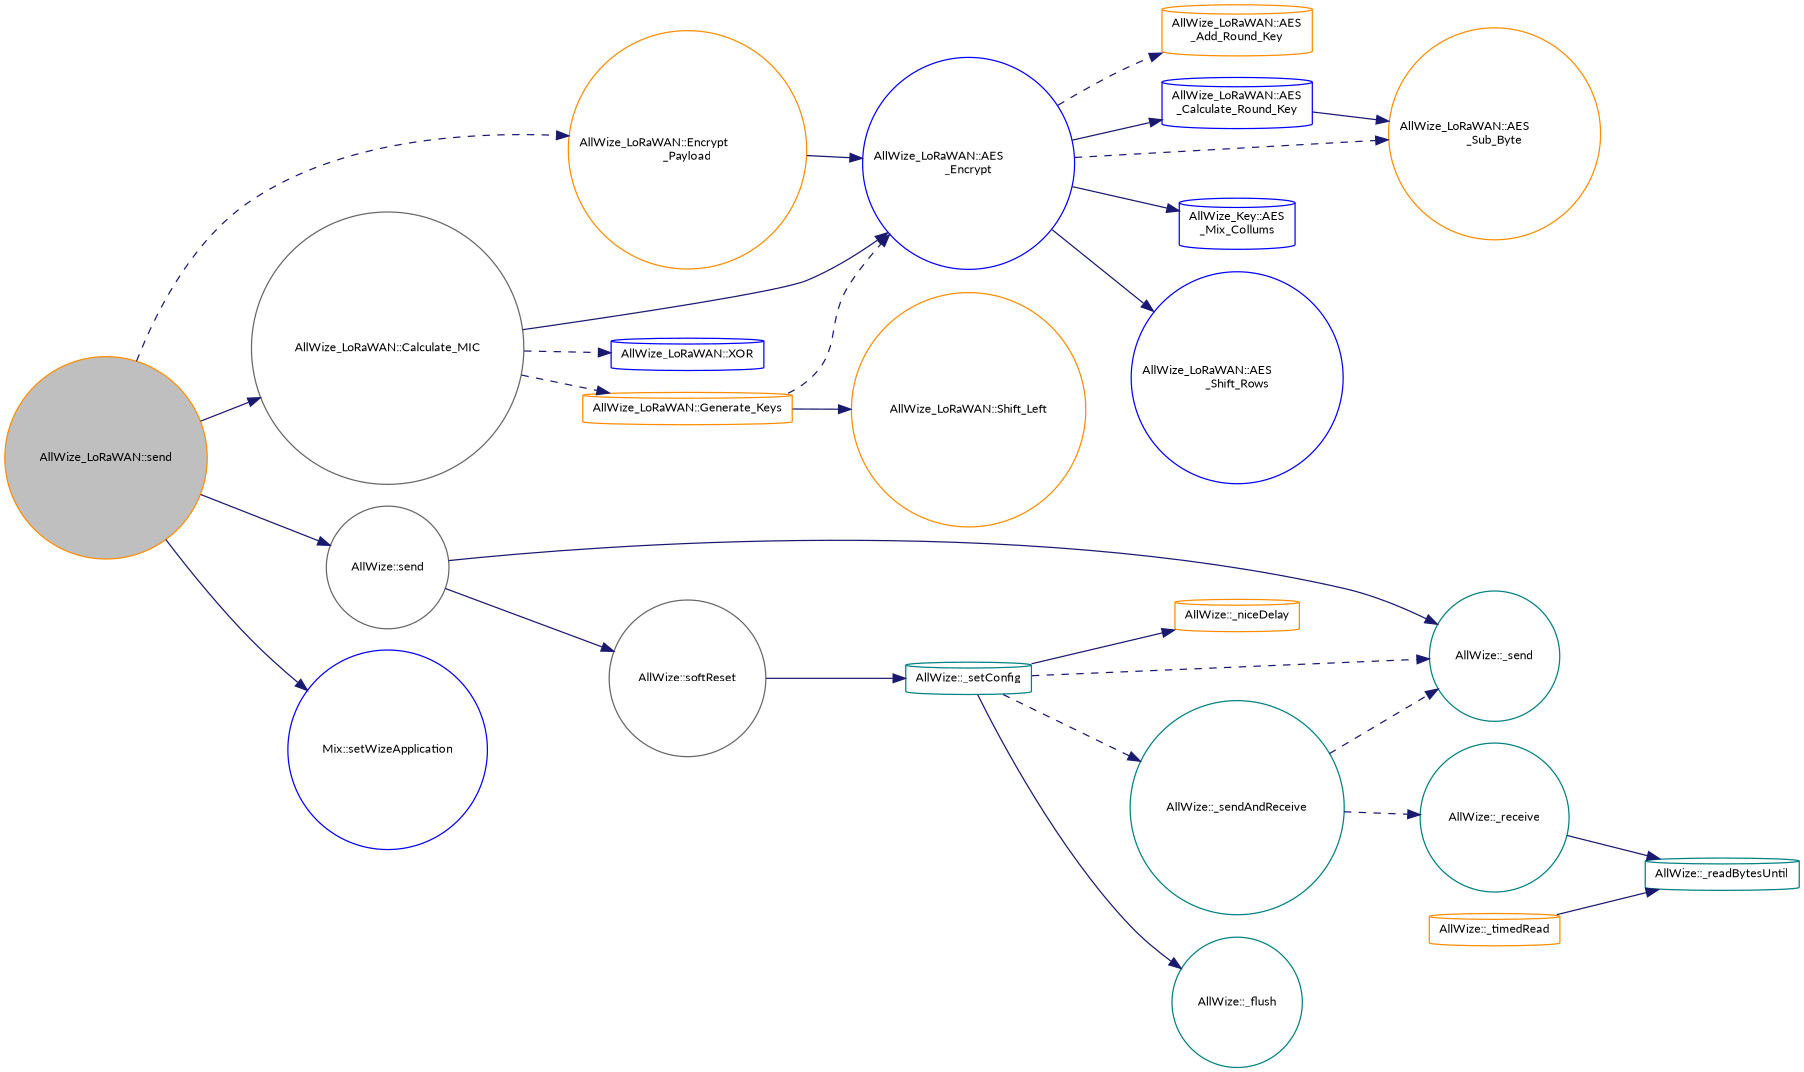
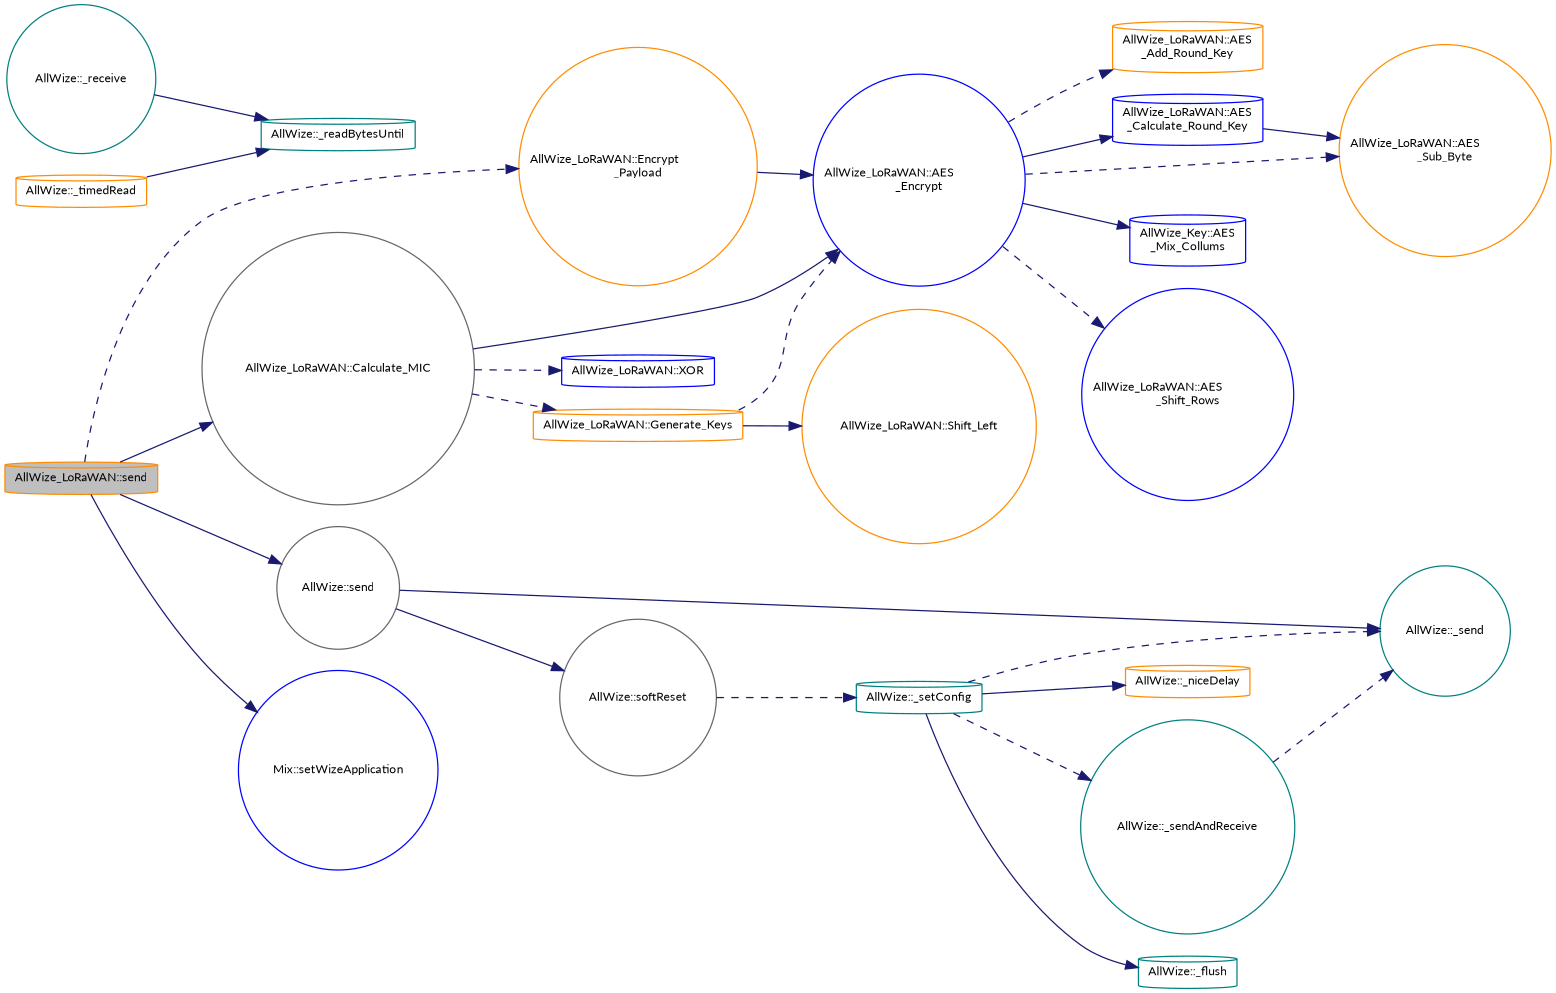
edge "AllWize_LoRaWAN::AES _Encrypt" -> "AllWize_LoRaWAN::AES _Shift_Rows": style solid -> dashed
node "AllWize_LoRaWAN::send": shape circle -> cylinder
edge "AllWize::softReset" -> "AllWize::_setConfig": style solid -> dashed
edge "AllWize::_sendAndReceive" -> "AllWize::_receive": removed
node "AllWize::_flush": shape circle -> cylinder
